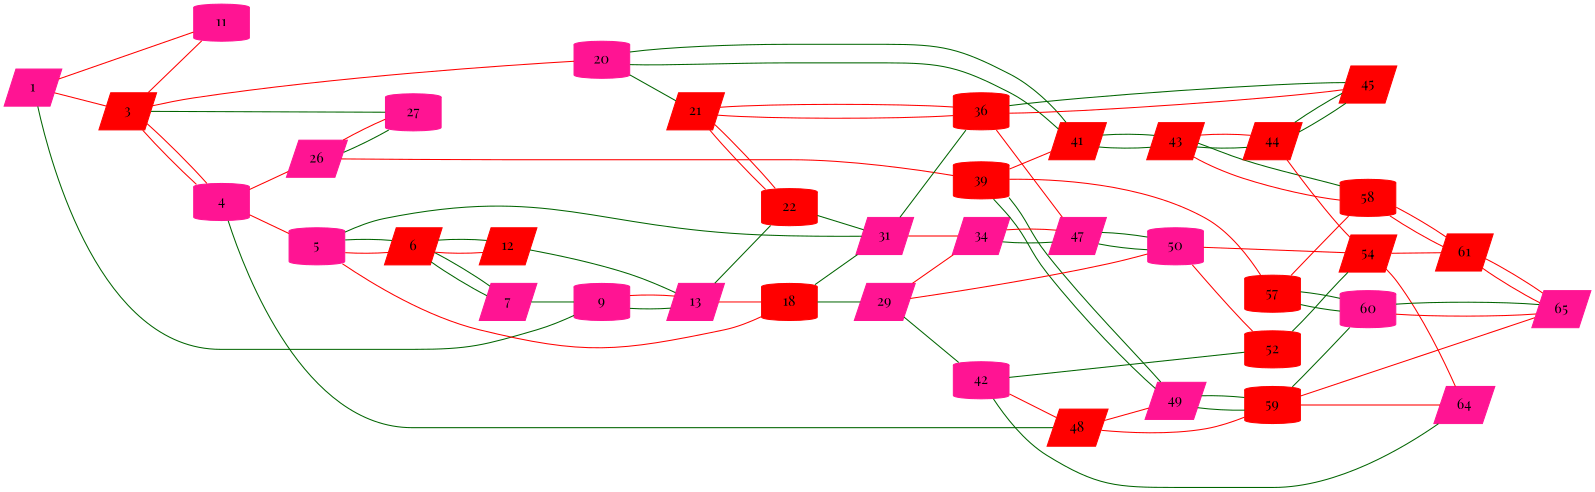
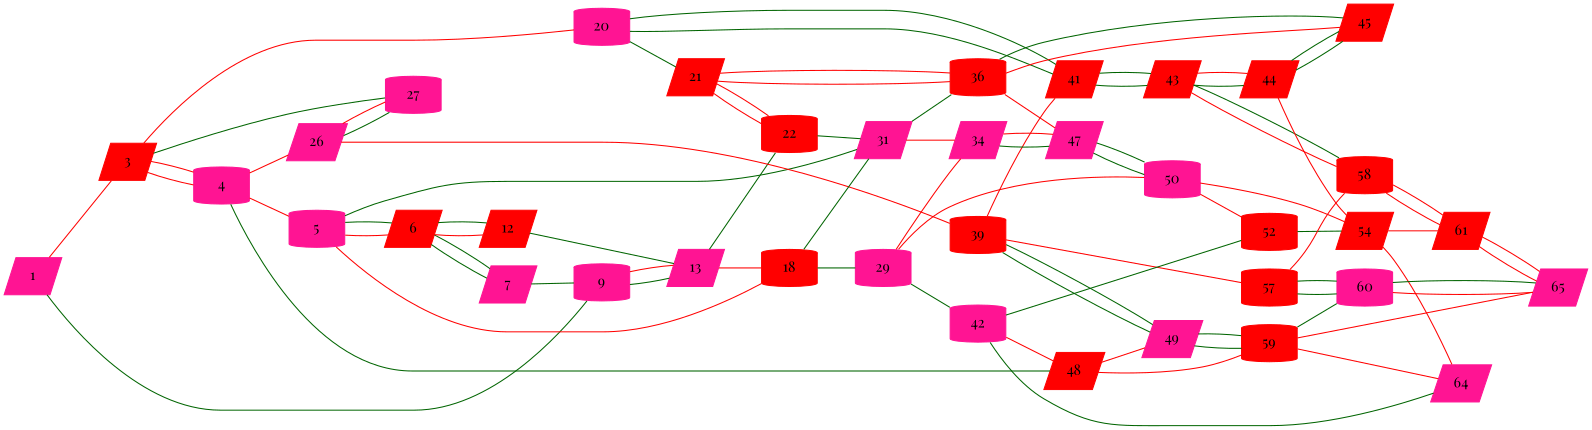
node "11": removed
node "29": shape parallelogram -> cylinder
